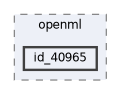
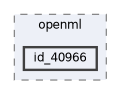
node "id_40965": label "id_40965" -> "id_40966"
